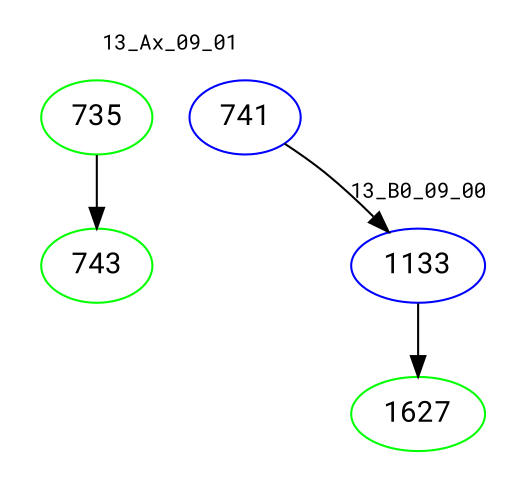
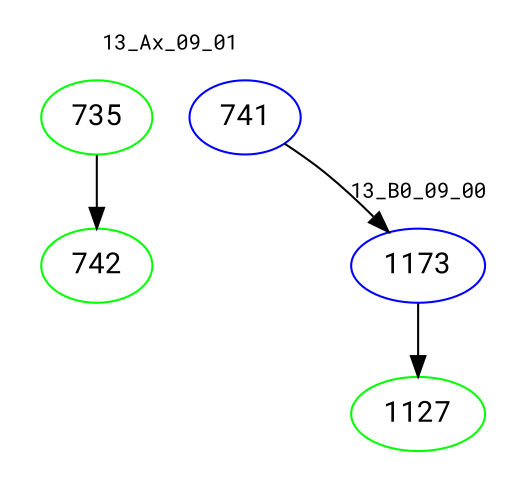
node "743": label "743" -> "742"
node "1133": label "1133" -> "1173"
node "1627": label "1627" -> "1127"
